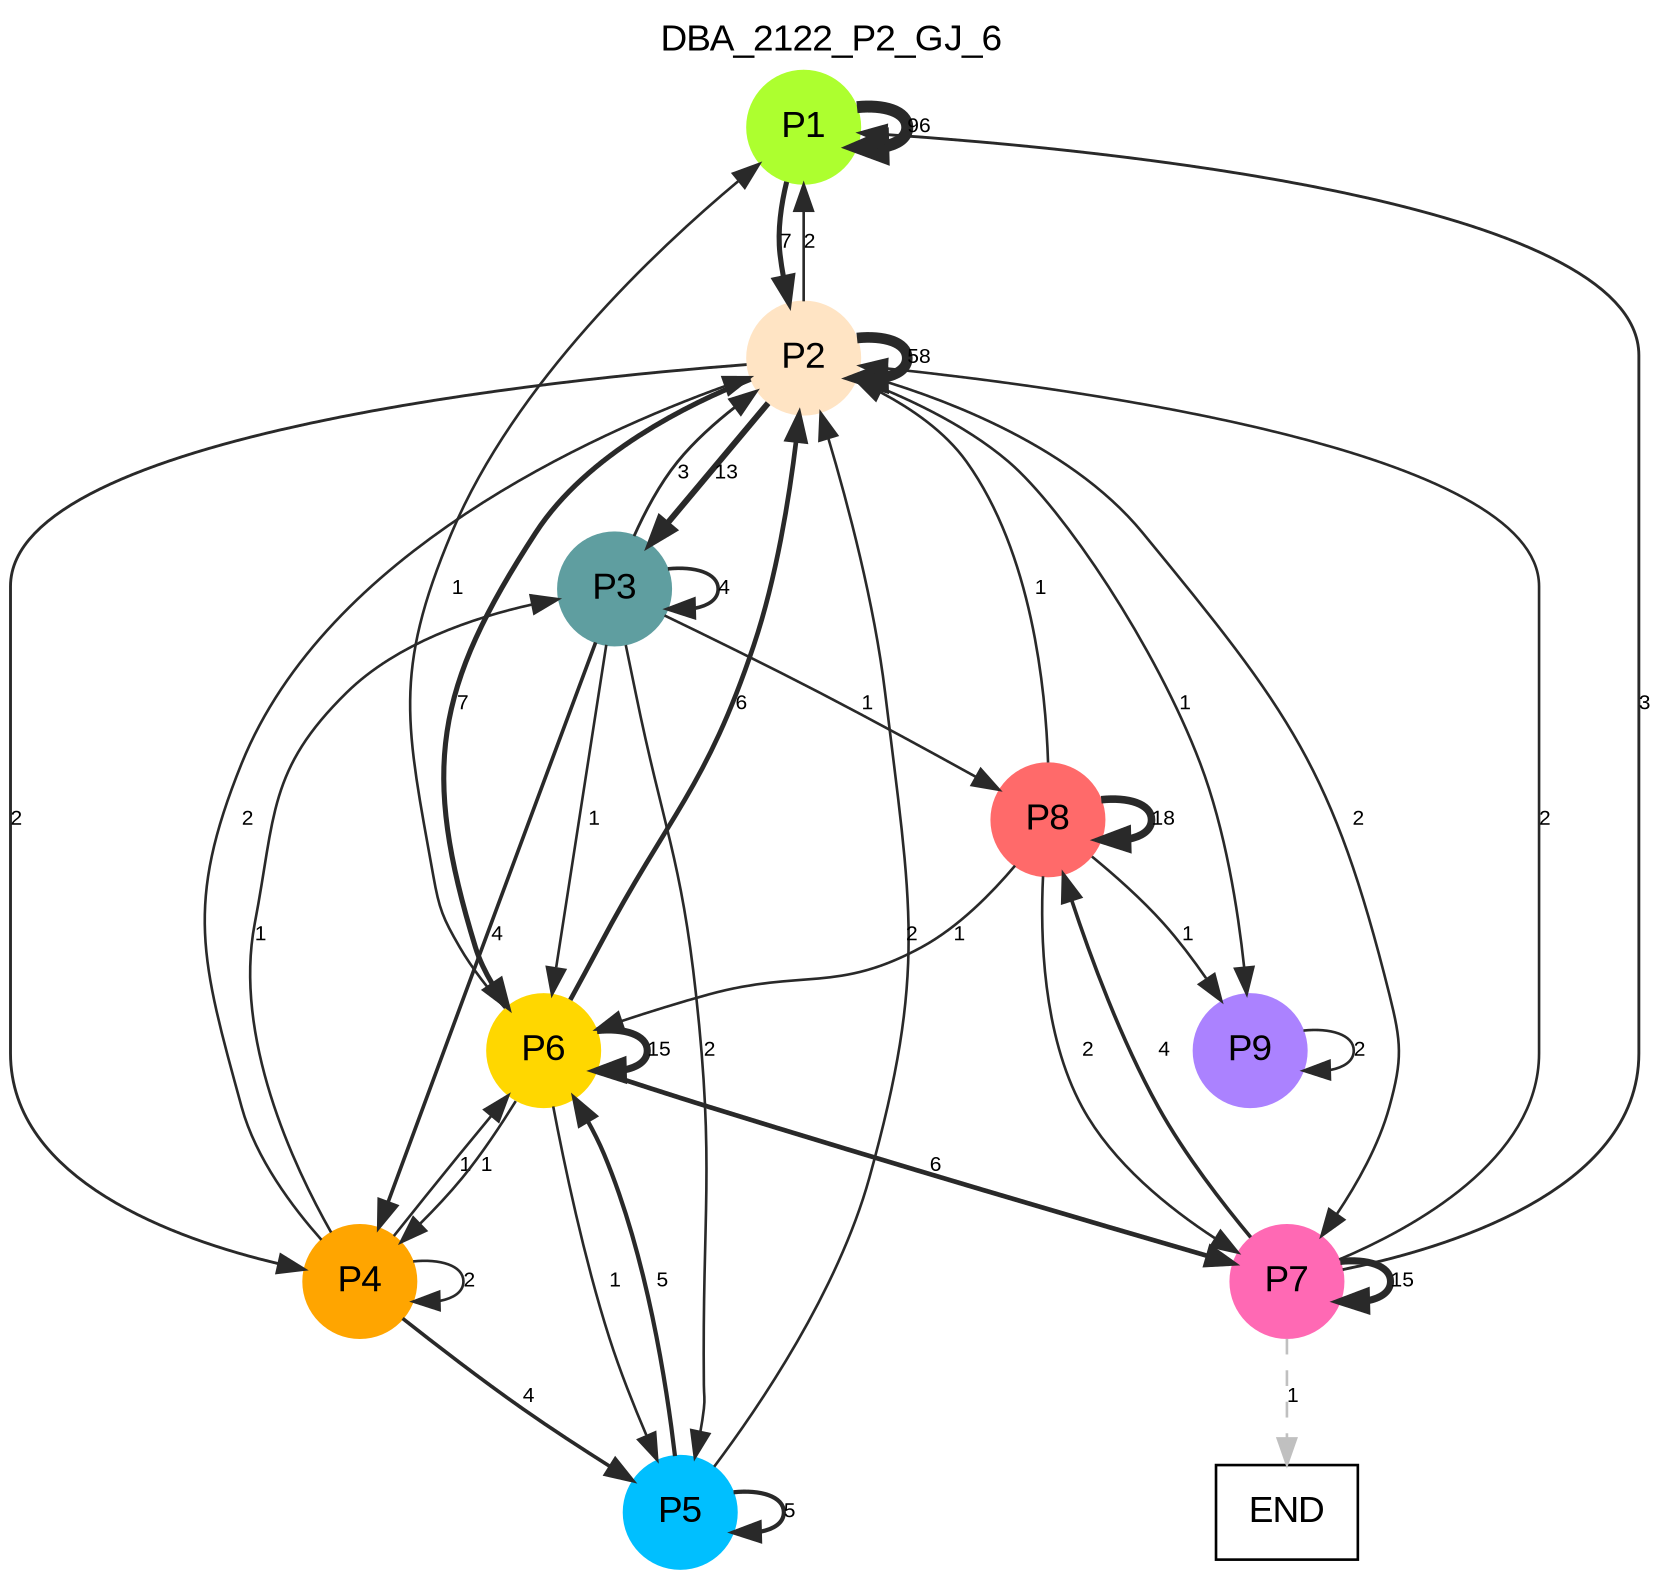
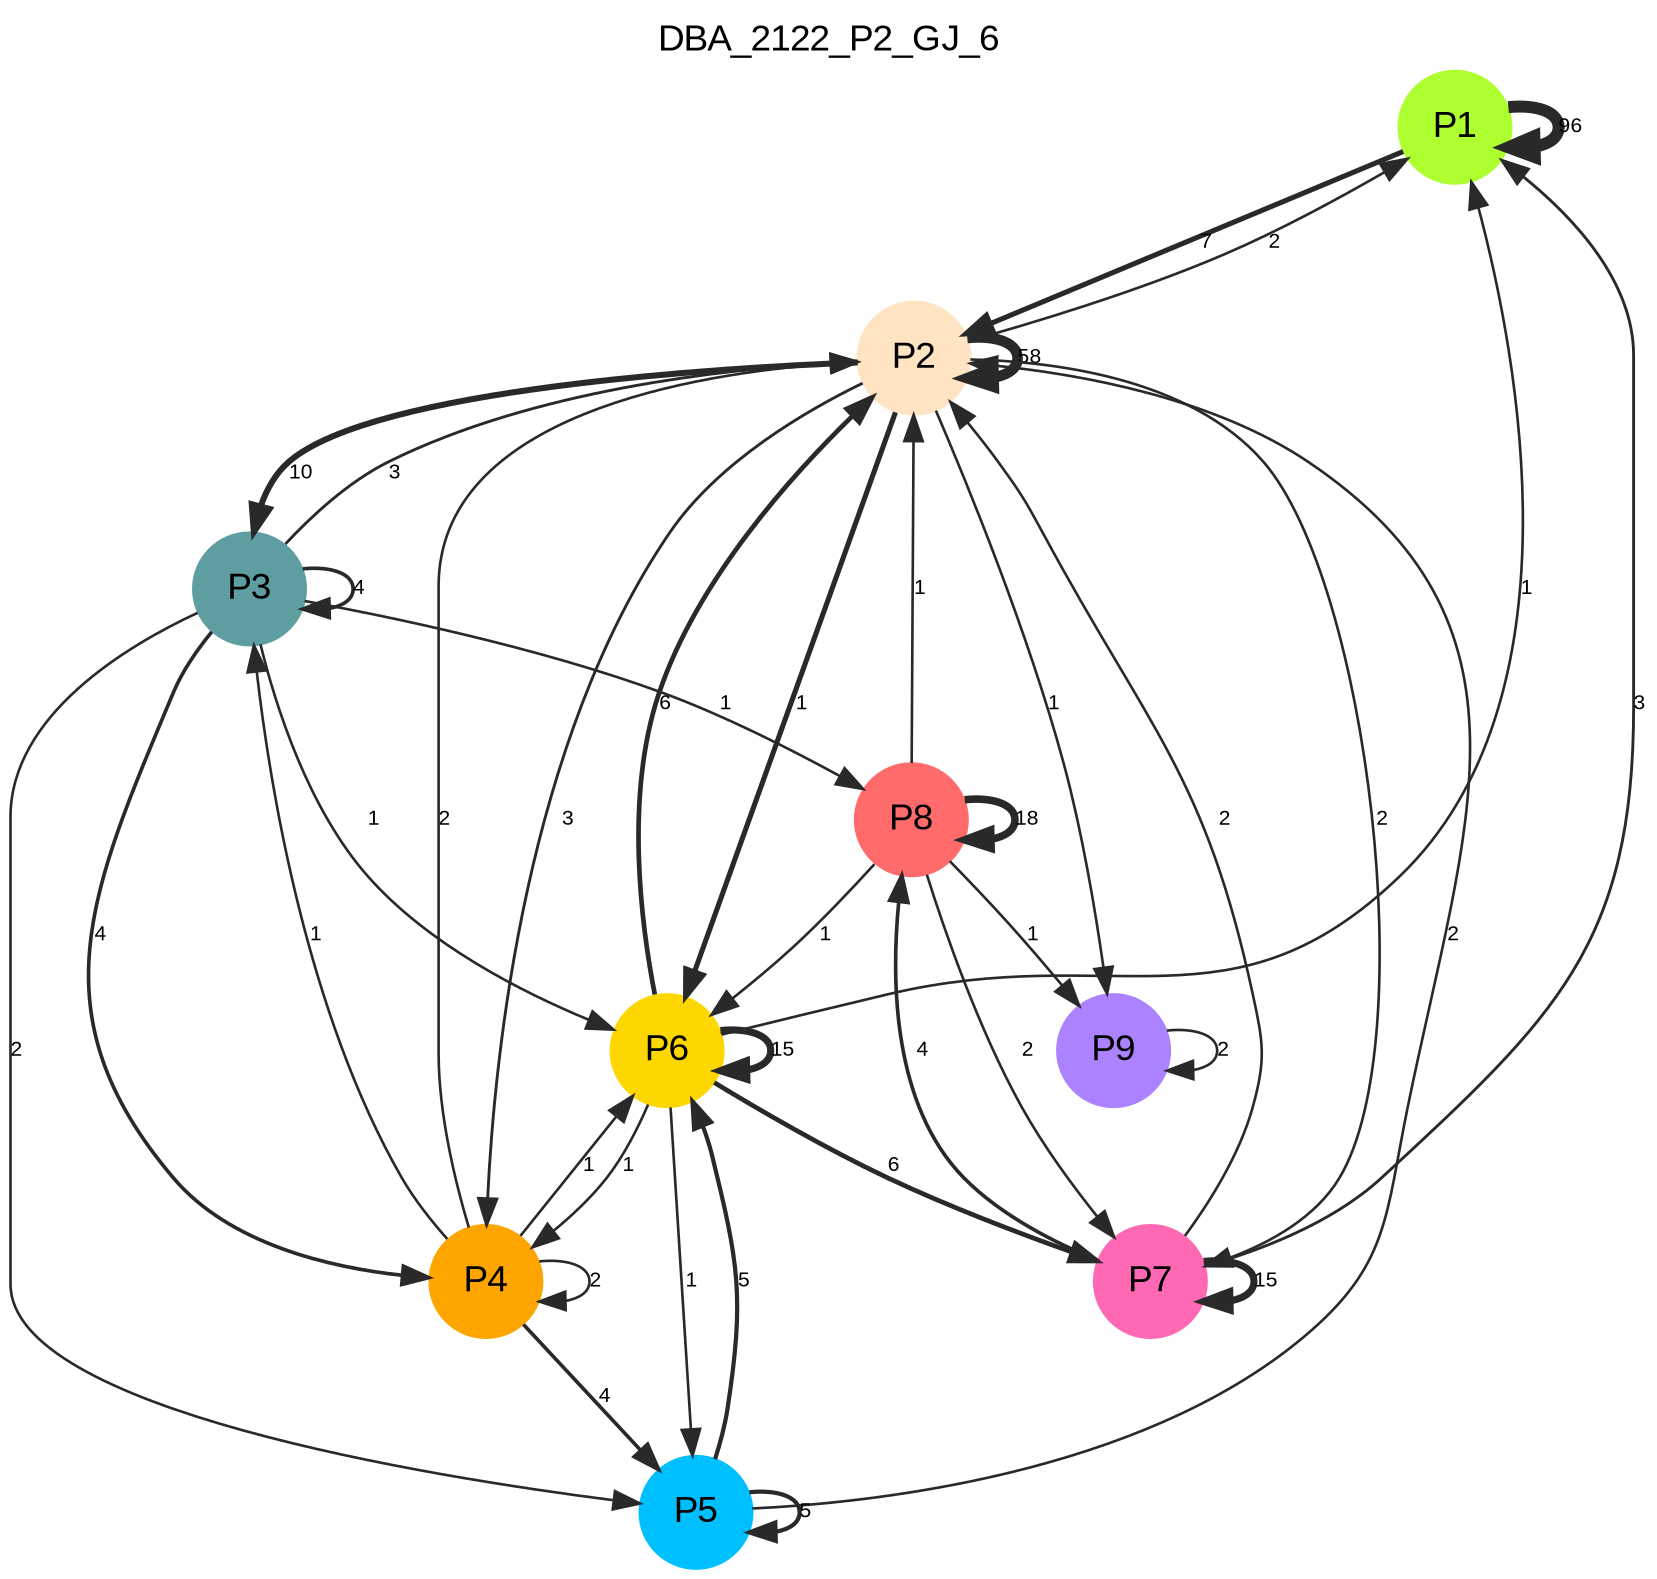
edge "P2" -> "P3": label "13" -> "10"
edge "P2" -> "P6": label "7" -> "1"
edge "P2" -> "P4": label "2" -> "3"
node "END": removed
